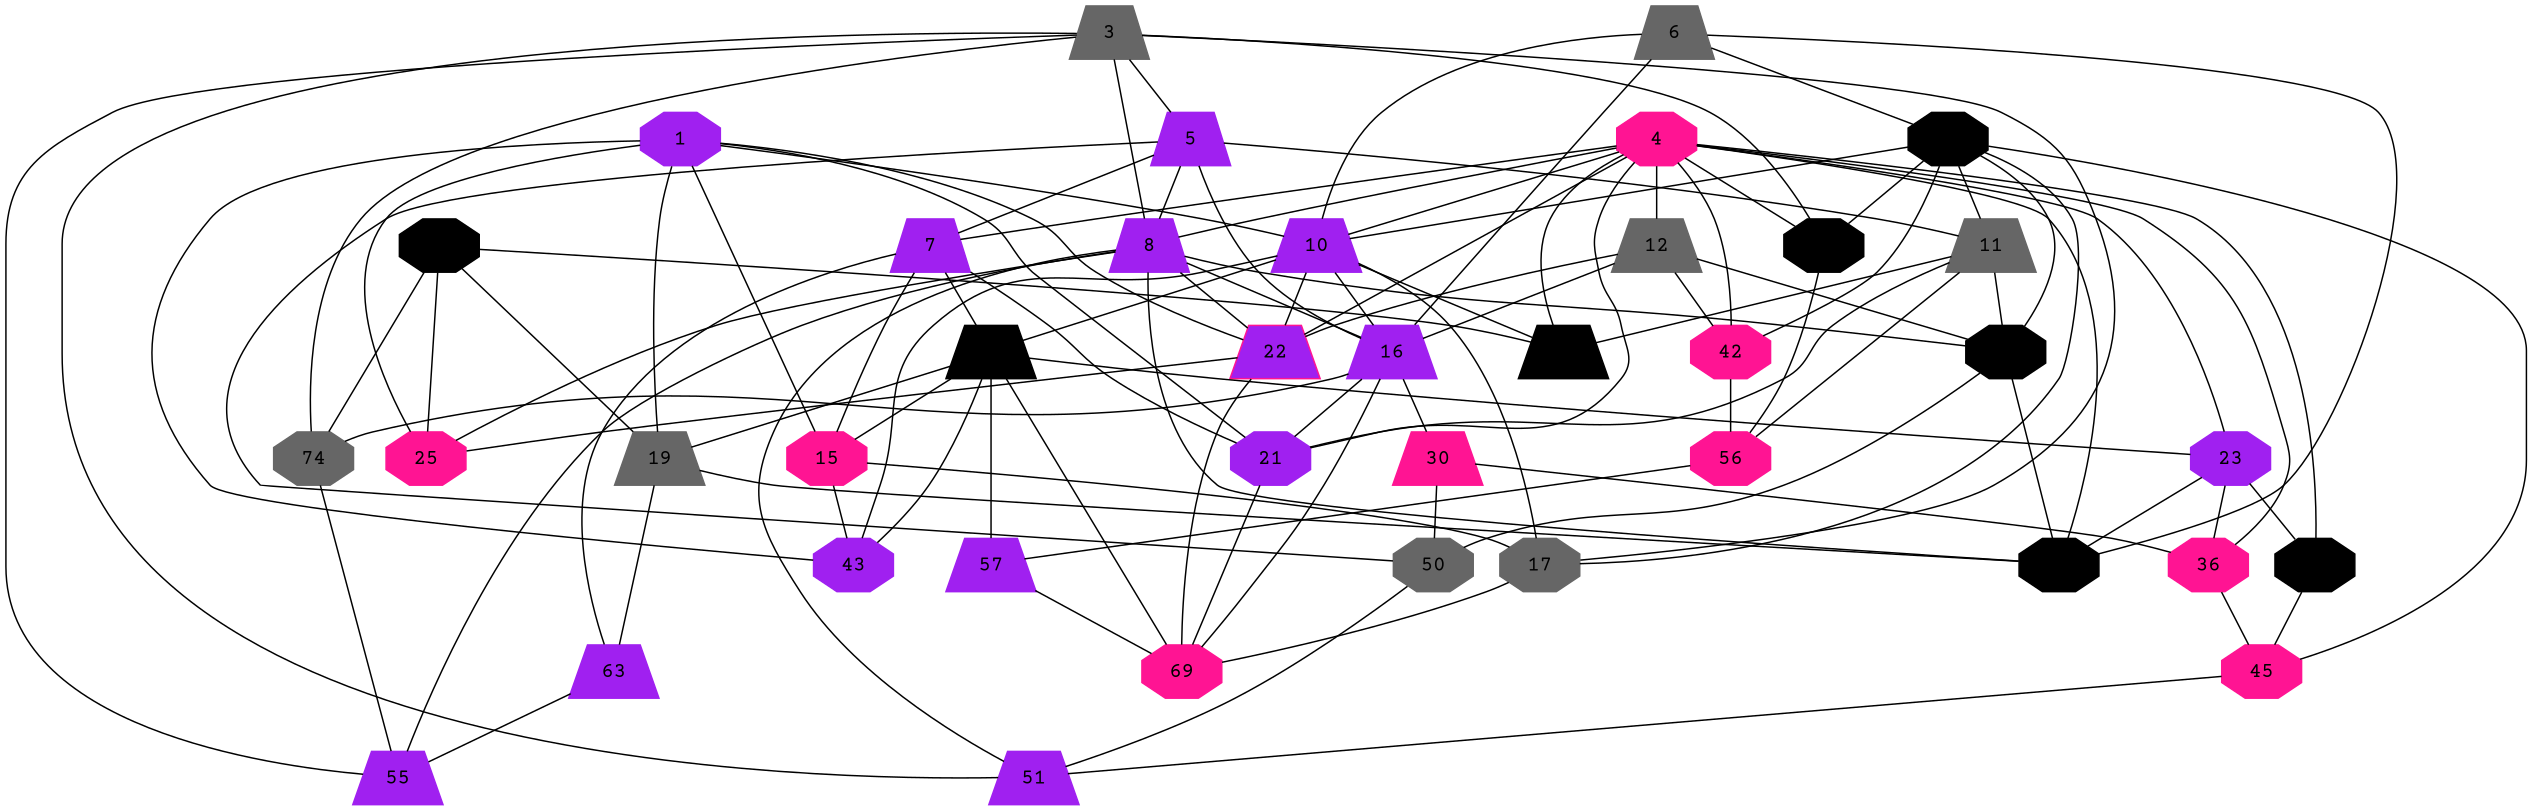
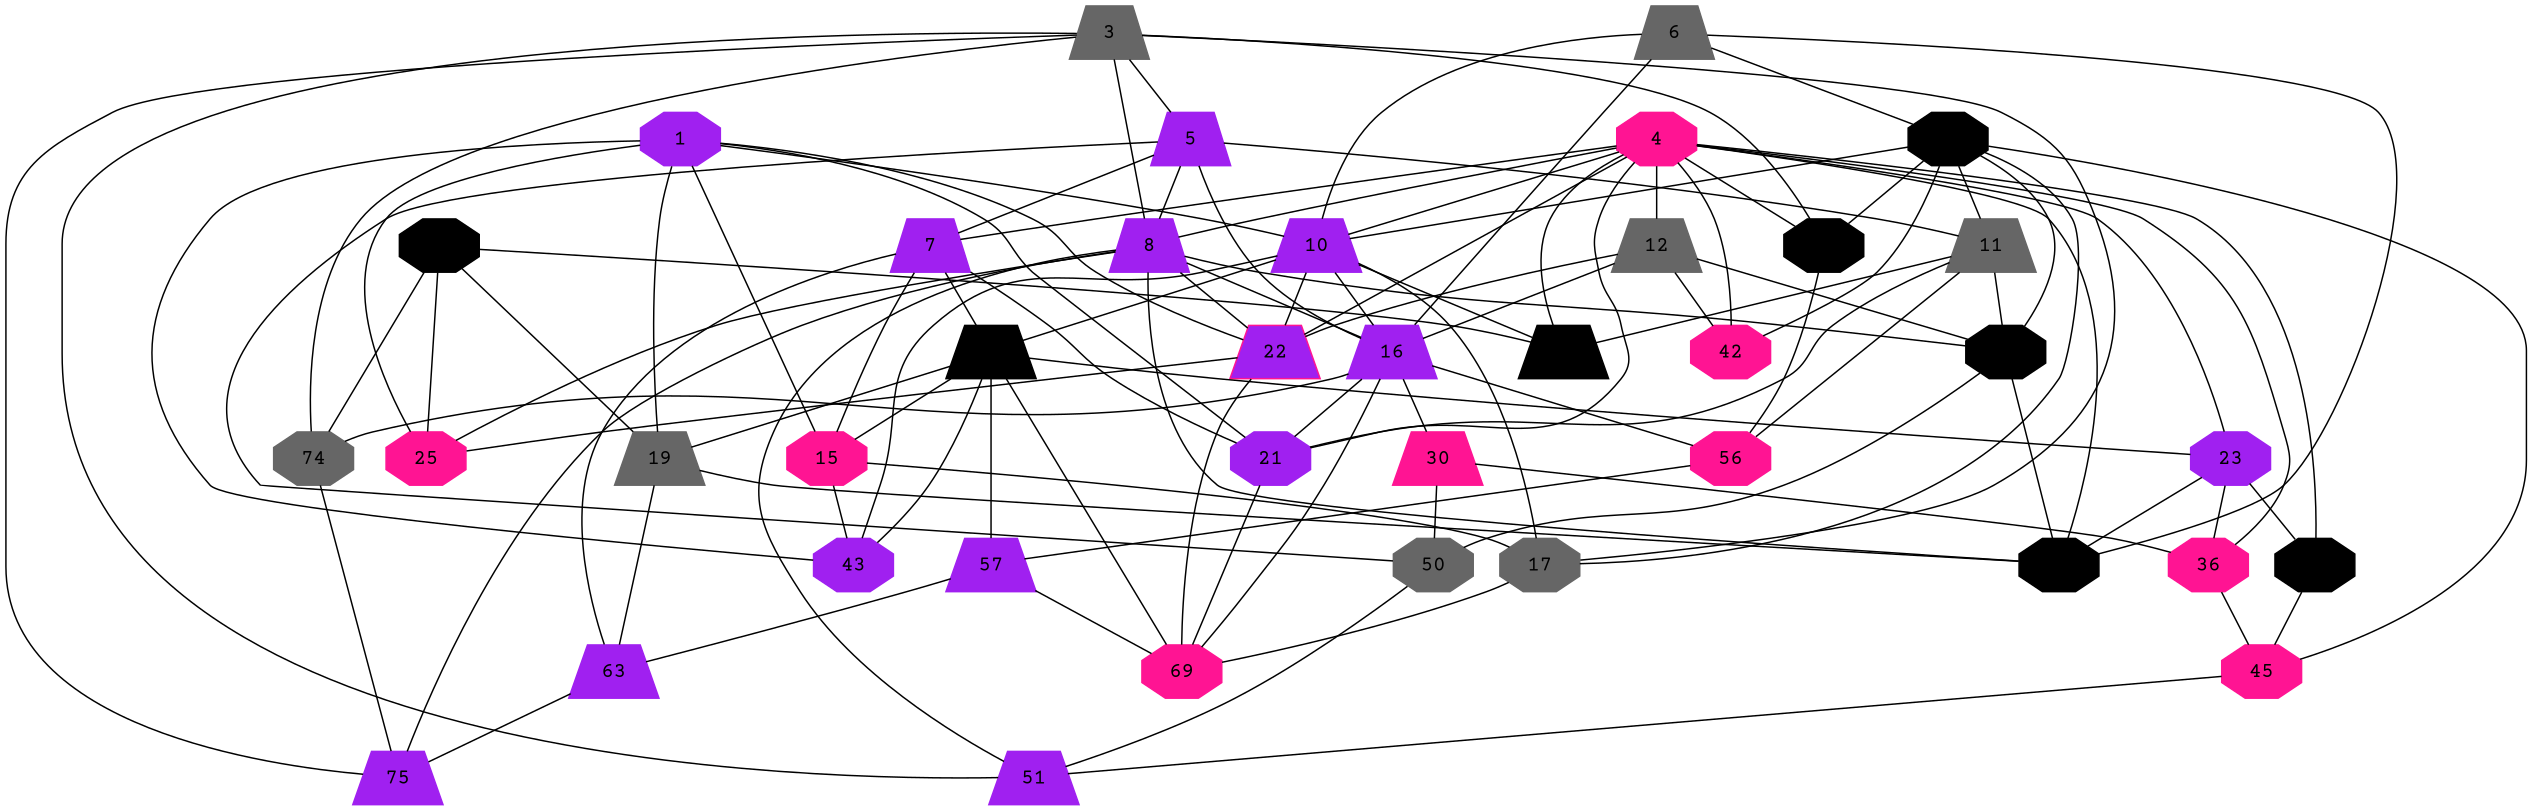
edge "42" -- "56": now "16" -- "56"
edge "57" -- "63": added
node "55": label "55" -> "75"
